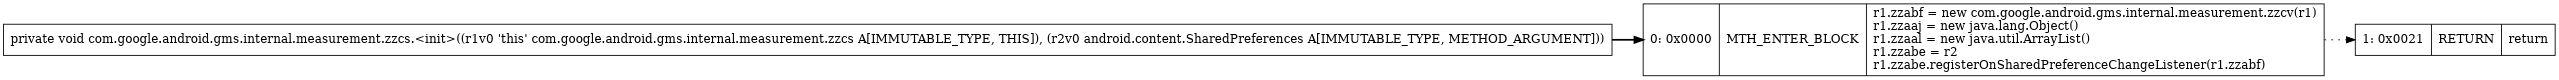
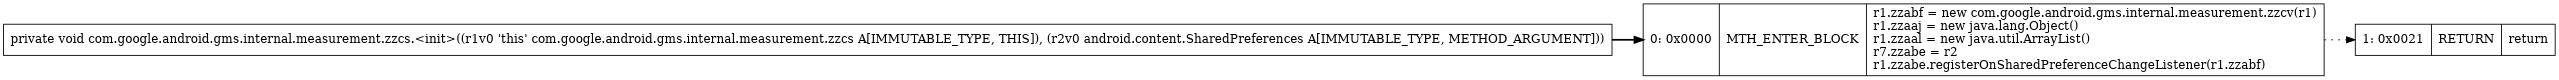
node "0: 0x0000": text "r1.zzabe = r2" -> "r7.zzabe = r2"
